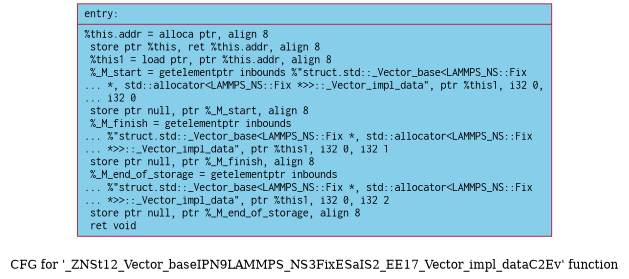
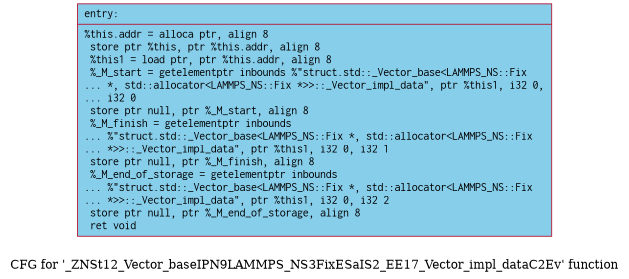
node "entry:": text "store ptr %this, ret %this.addr, align 8" -> "store ptr %this, ptr %this.addr, align 8"
